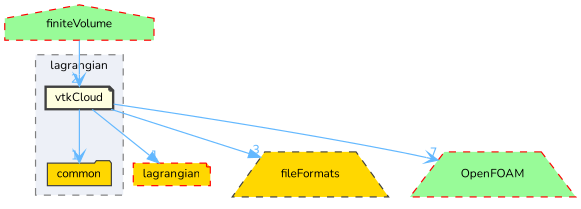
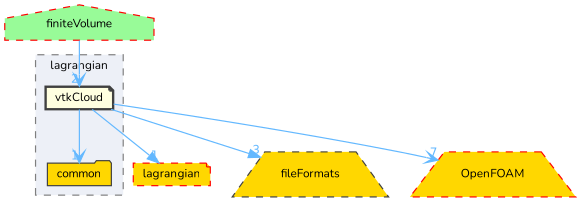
node "OpenFOAM": fillcolor palegreen -> gold
